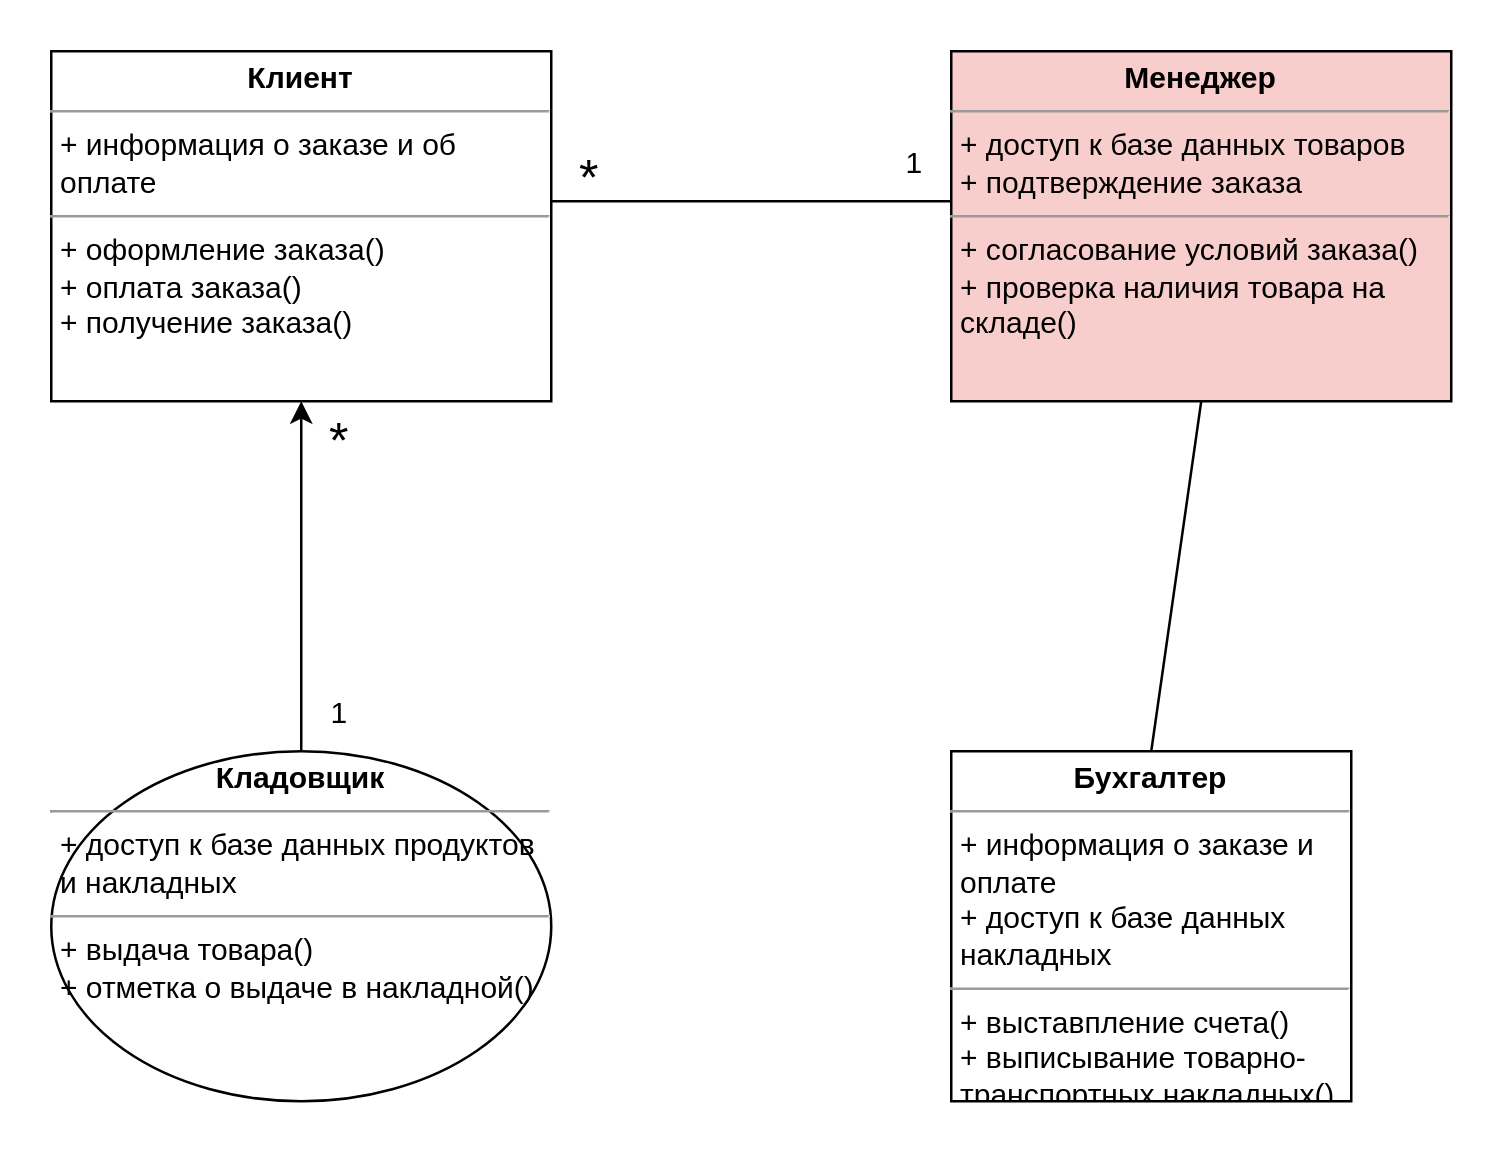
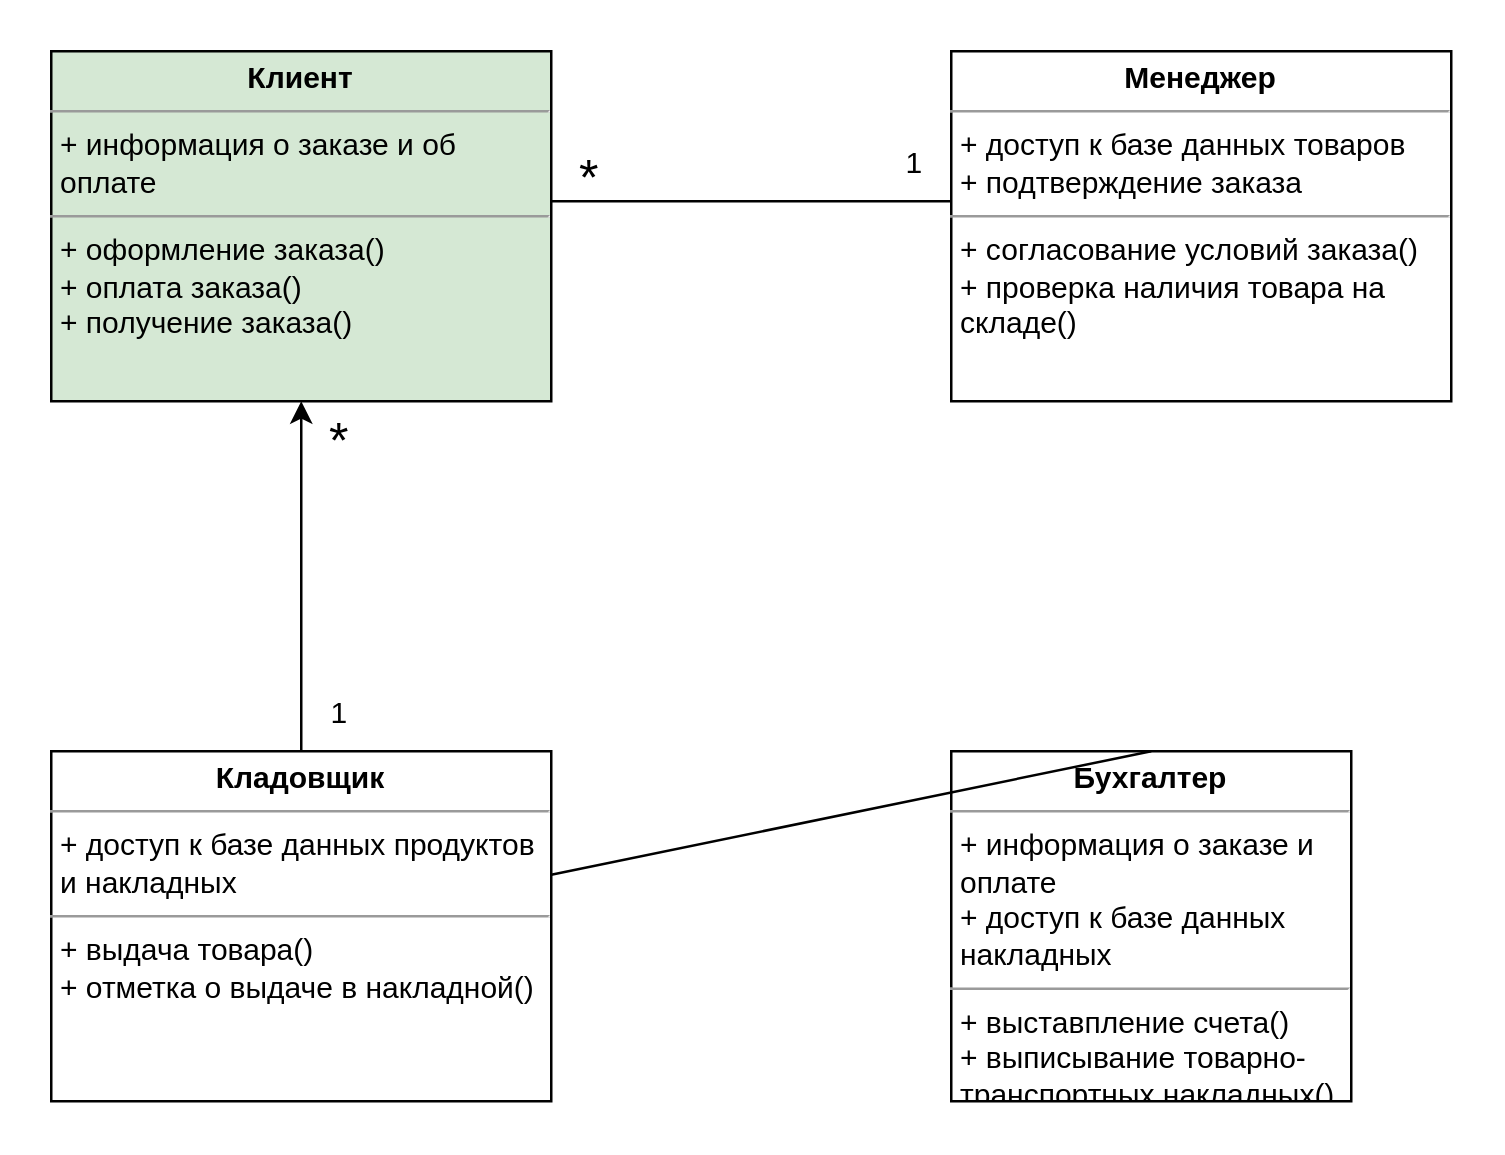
node "Клиент + информация о заказе и об оплате + оформление заказа() + оплата заказа() + получение заказа()": fillcolor #ffffff -> #d5e8d4
node "Менеджер + доступ к базе данных товаров + подтверждение заказа + согласование условий заказа() + проверка наличия товара на складе()": fillcolor #f8cecc -> #ffffff
edge "Менеджер + доступ к базе данных товаров + подтверждение заказа + согласование условий заказа() + проверка наличия товара на складе()" -- "Бухгалтер + информация о заказе и оплате + доступ к базе данных накладных + выставпление счета() + выписывание товарно-транспортных накладных()": now "Кладовщик + доступ к базе данных продуктов и накладных + выдача товара() + отметка о выдаче в накладной()" -- "Бухгалтер + информация о заказе и оплате + доступ к базе данных накладных + выставпление счета() + выписывание товарно-транспортных накладных()"
node "Кладовщик + доступ к базе данных продуктов и накладных + выдача товара() + отметка о выдаче в накладной()": shape ellipse -> rectangle
